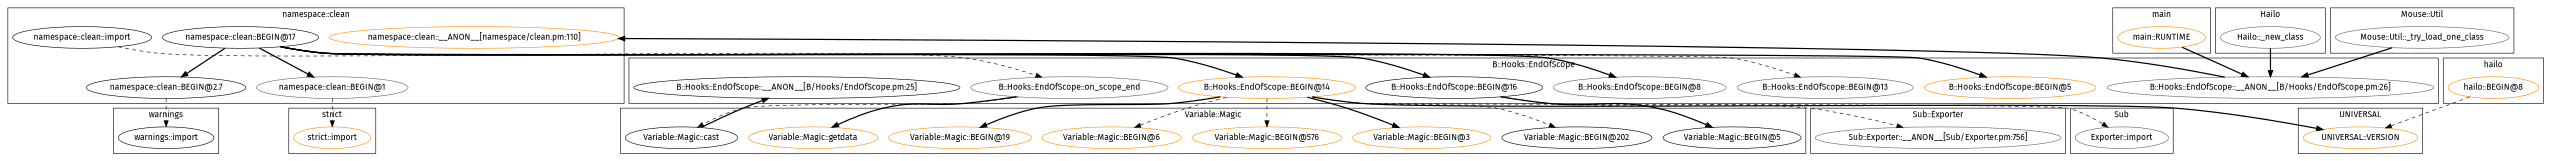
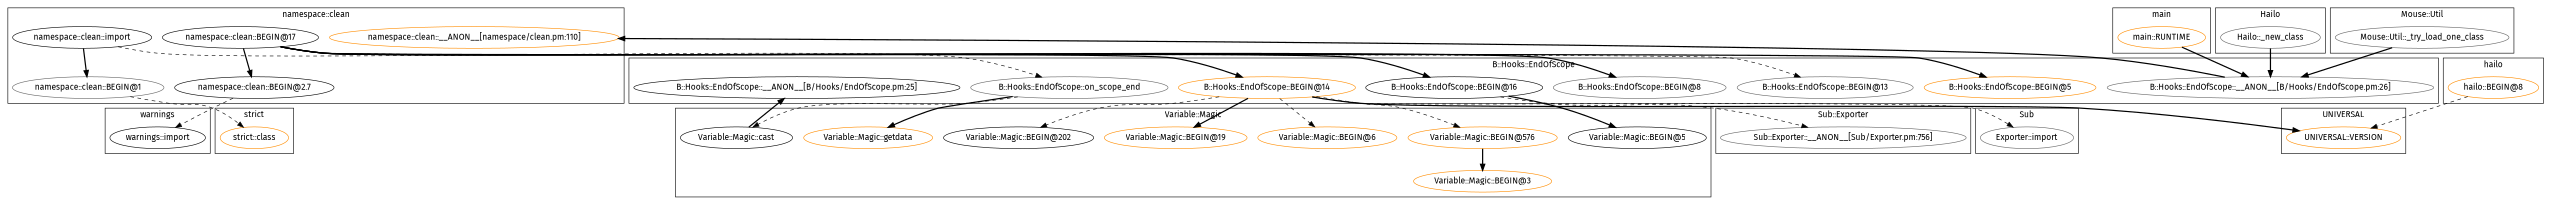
edge "namespace::clean::BEGIN@17" -> "namespace::clean::BEGIN@1": now "namespace::clean::import" -> "namespace::clean::BEGIN@1"
edge "B::Hooks::EndOfScope::BEGIN@14" -> "Variable::Magic::BEGIN@3": now "Variable::Magic::BEGIN@576" -> "Variable::Magic::BEGIN@3"
node "strict::import": label "strict::import" -> "strict::class"
